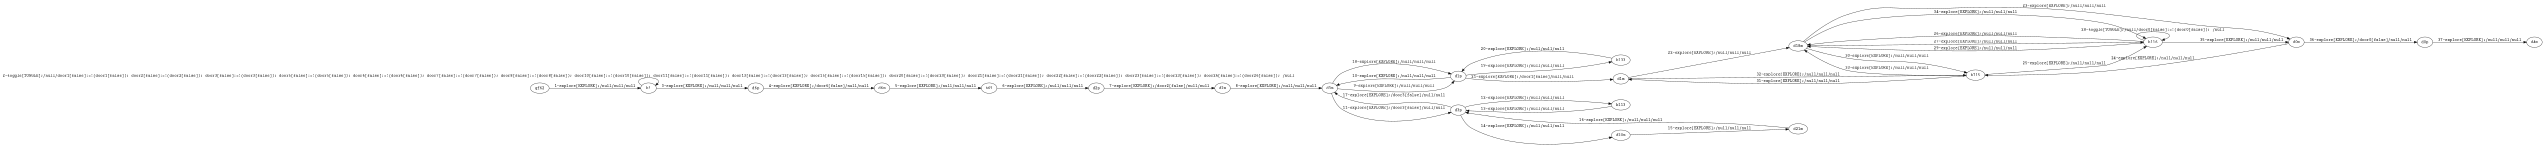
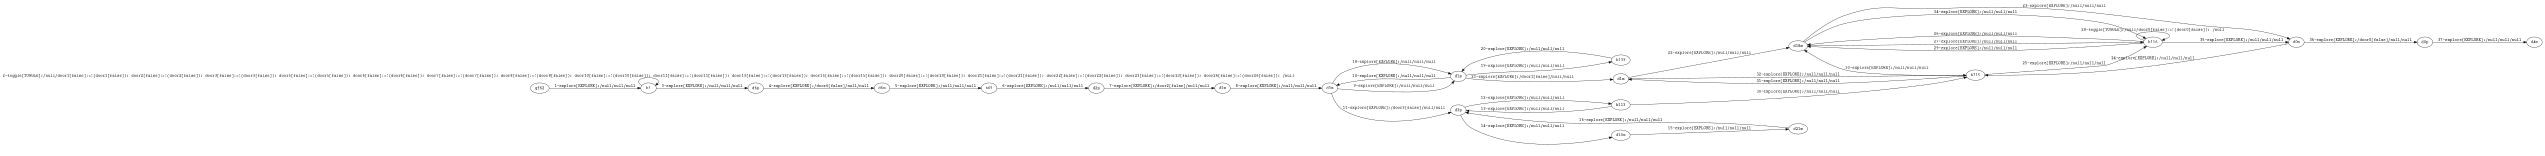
edge "d18m" -> "b715": now "b113" -> "b715"
edge "d3p" -> "d3m": removed, label "17-explore[EXPLORE];/door3[false]/null/null"
